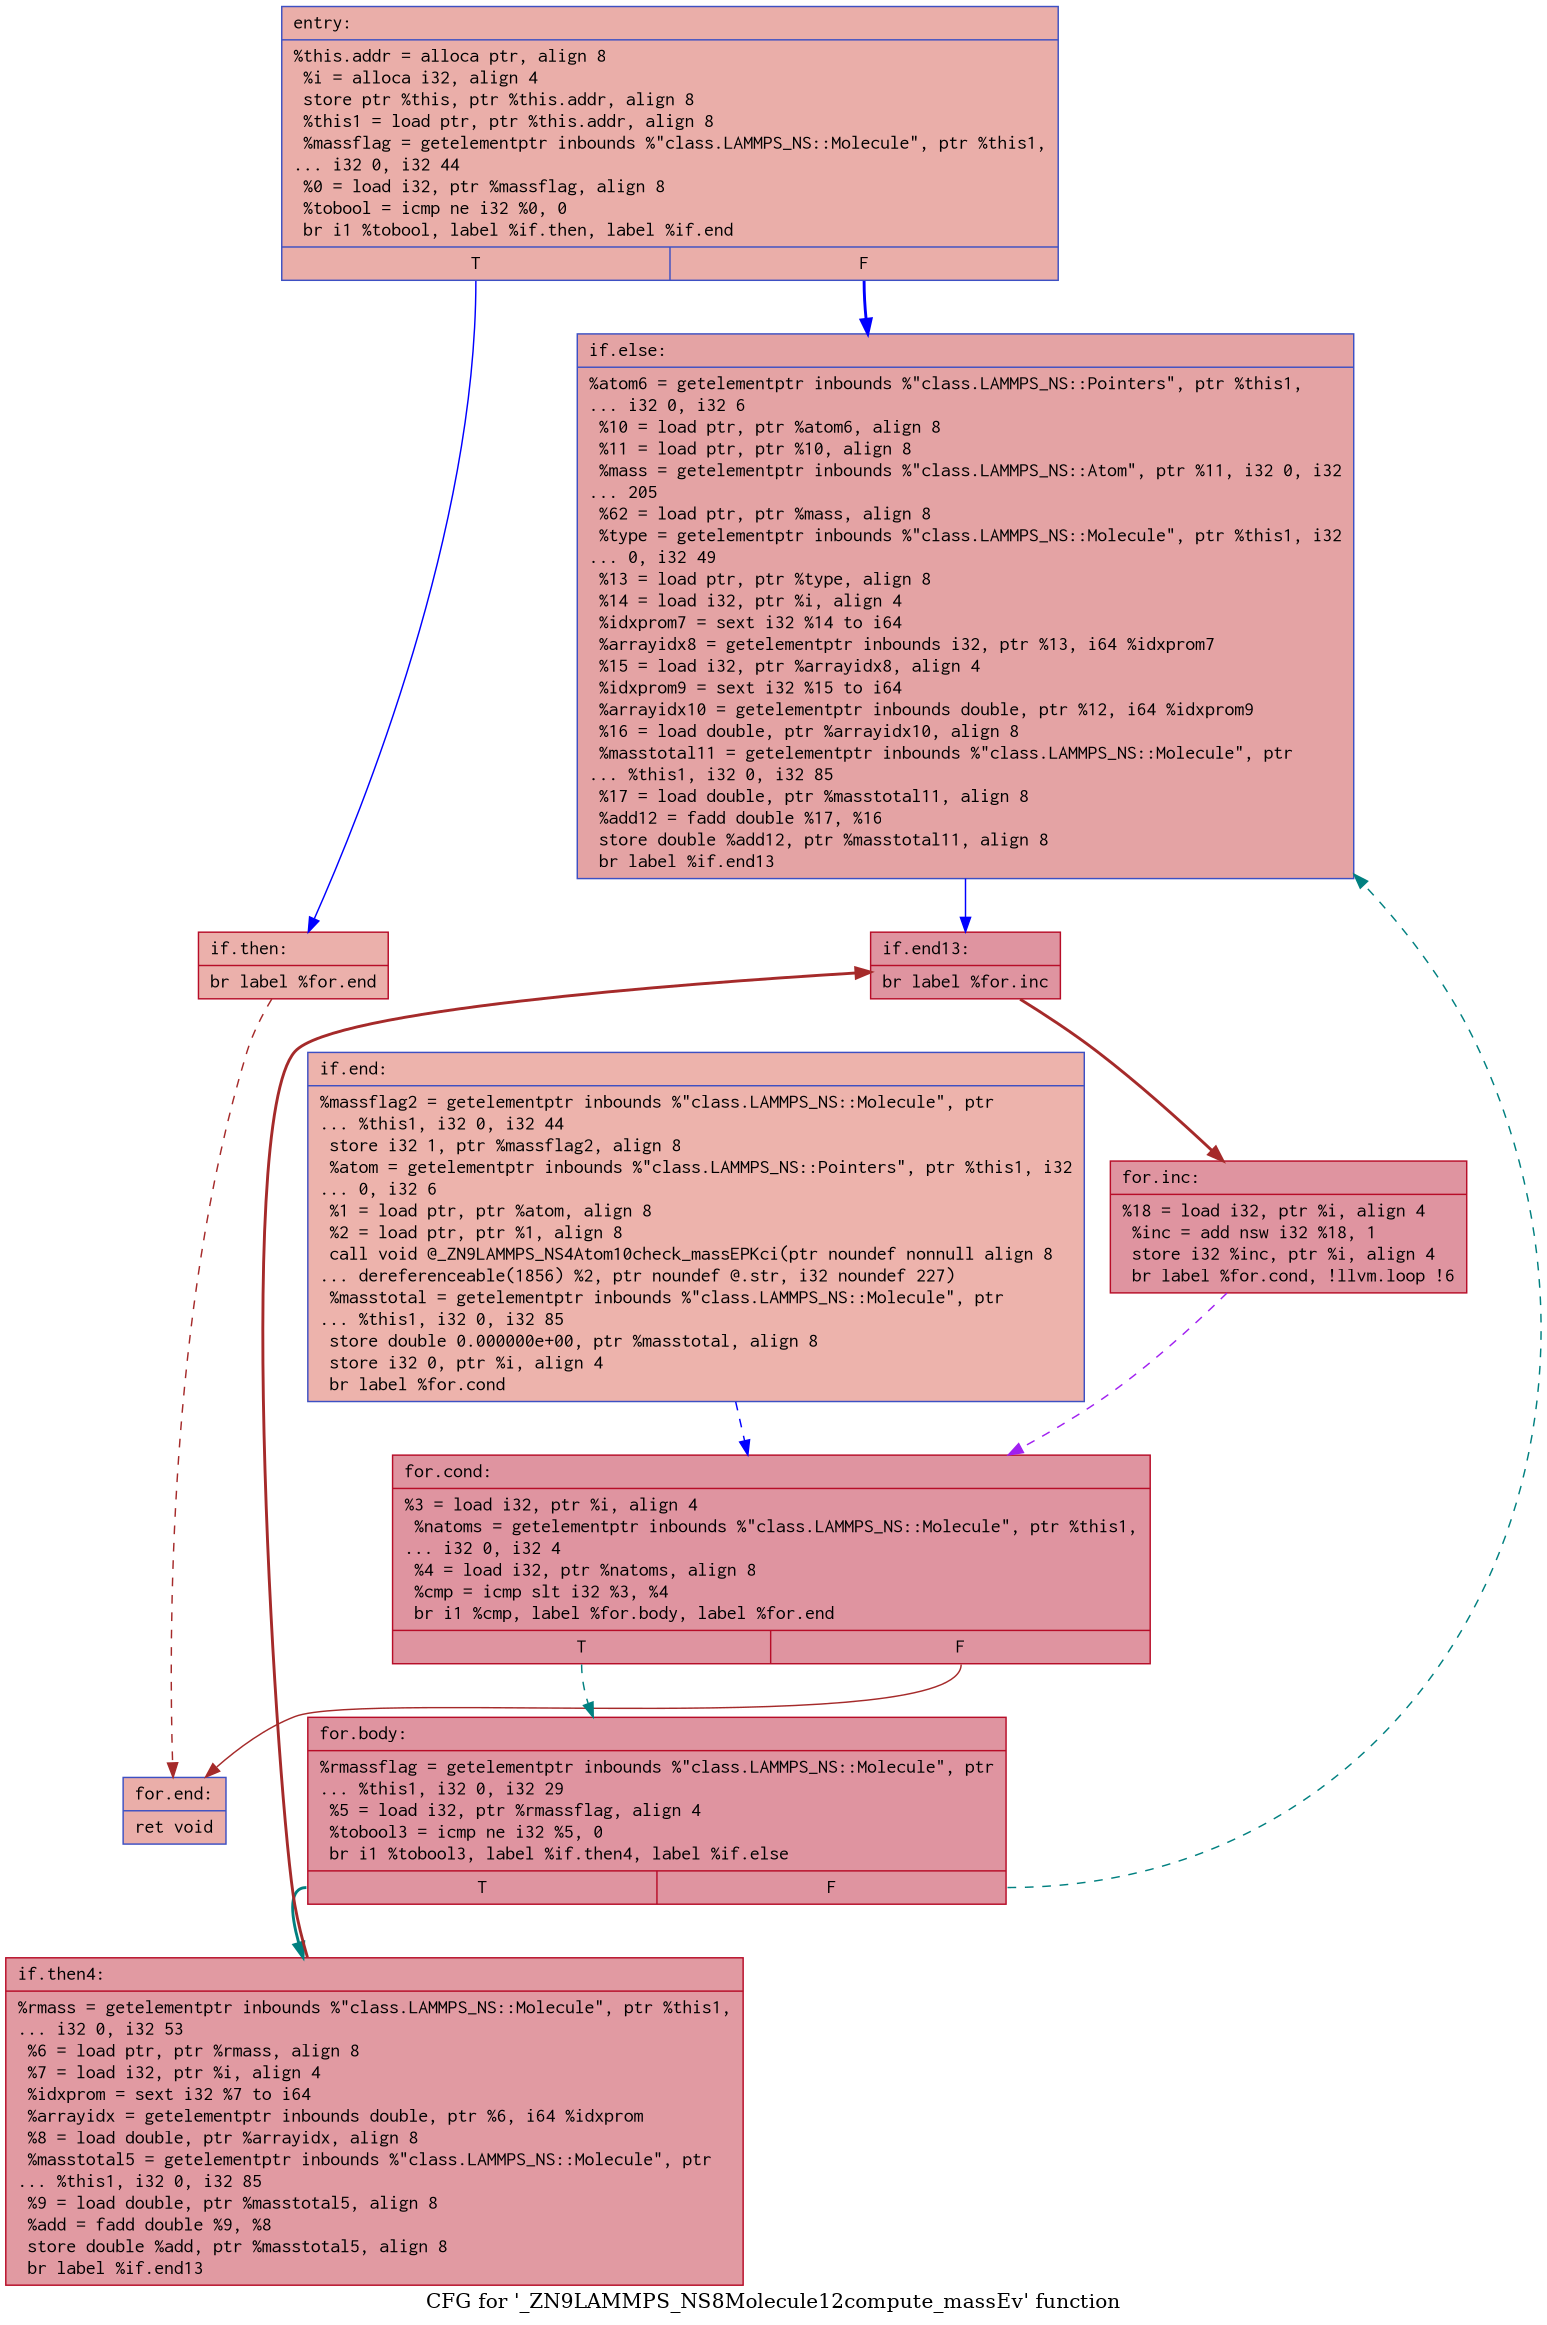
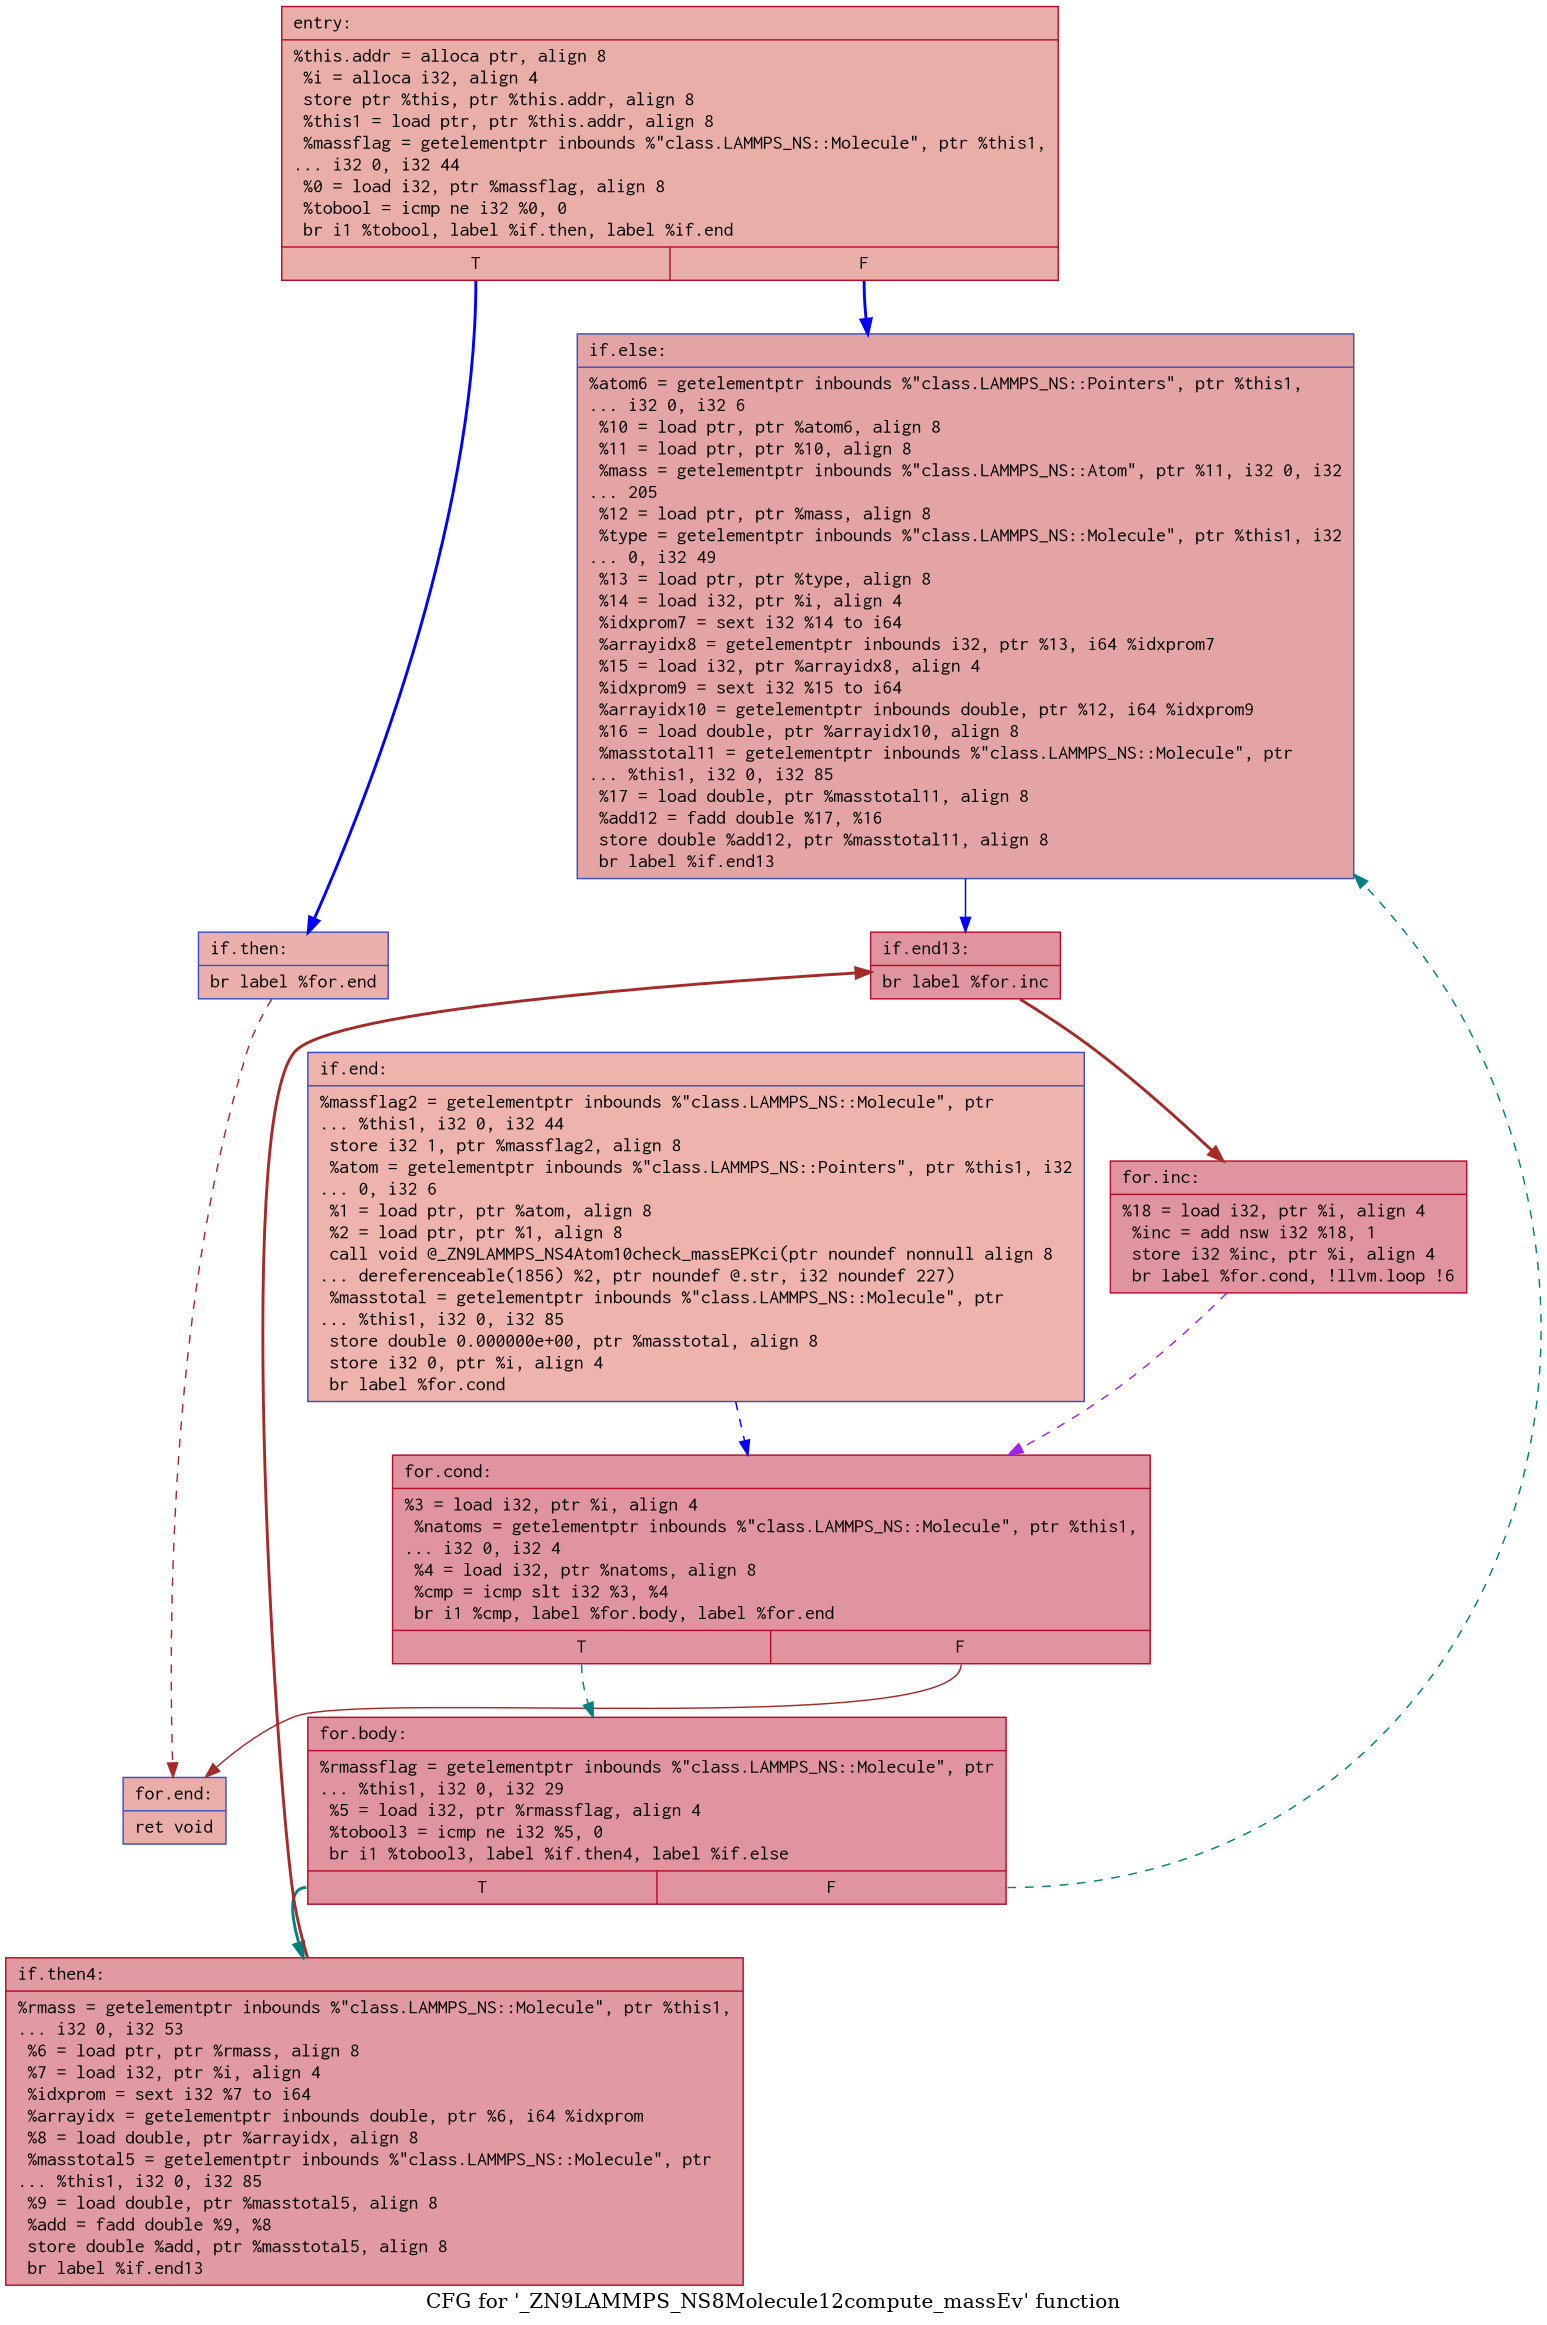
node "entry:": color #3d50c3ff -> #b70d28ff
node "if.else:": text "%62 = load ptr, ptr %mass, align 8" -> "%12 = load ptr, ptr %mass, align 8"
edge "entry:" -> "if.then:": style solid -> bold
node "if.then:": color #b70d28ff -> #3d50c3ff
